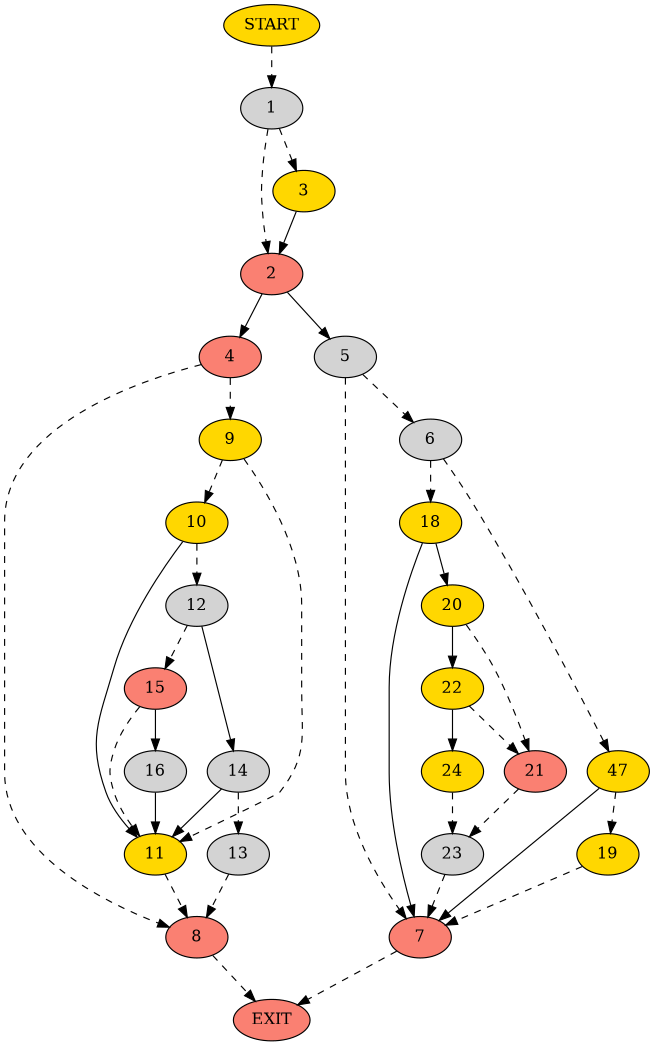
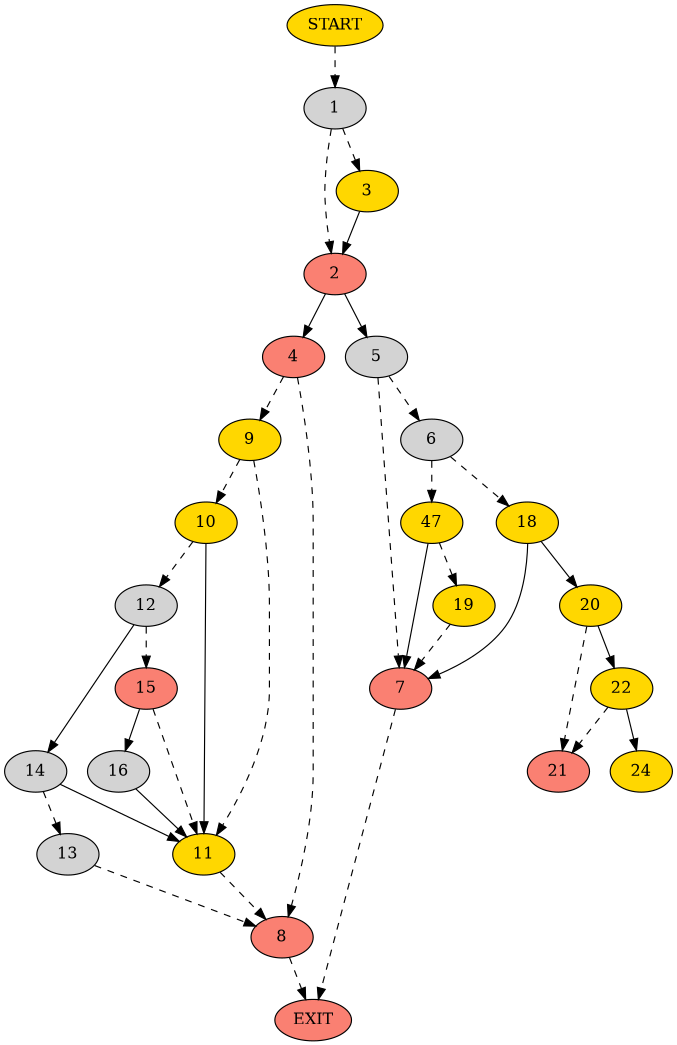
node "23": removed
